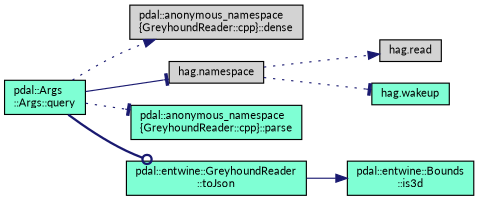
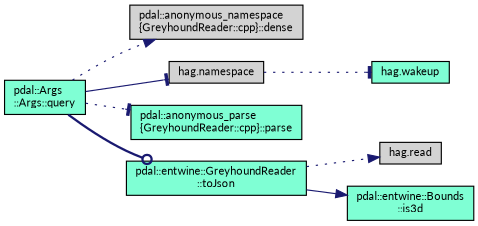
edge "hag.namespace" -> "hag.read": now "pdal::entwine::GreyhoundReader ::toJson" -> "hag.read"
node "pdal::anonymous_namespace {GreyhoundReader::cpp}::parse": label "pdal::anonymous_namespace {GreyhoundReader::cpp}::parse" -> "pdal::anonymous_parse {GreyhoundReader::cpp}::parse"
